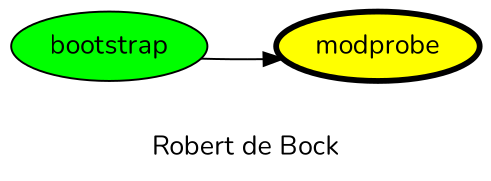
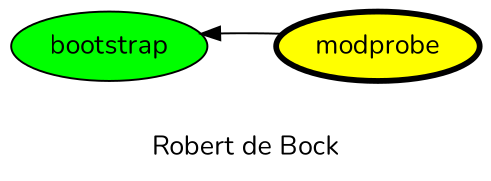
edge "bootstrap" -> "modprobe": reversed
